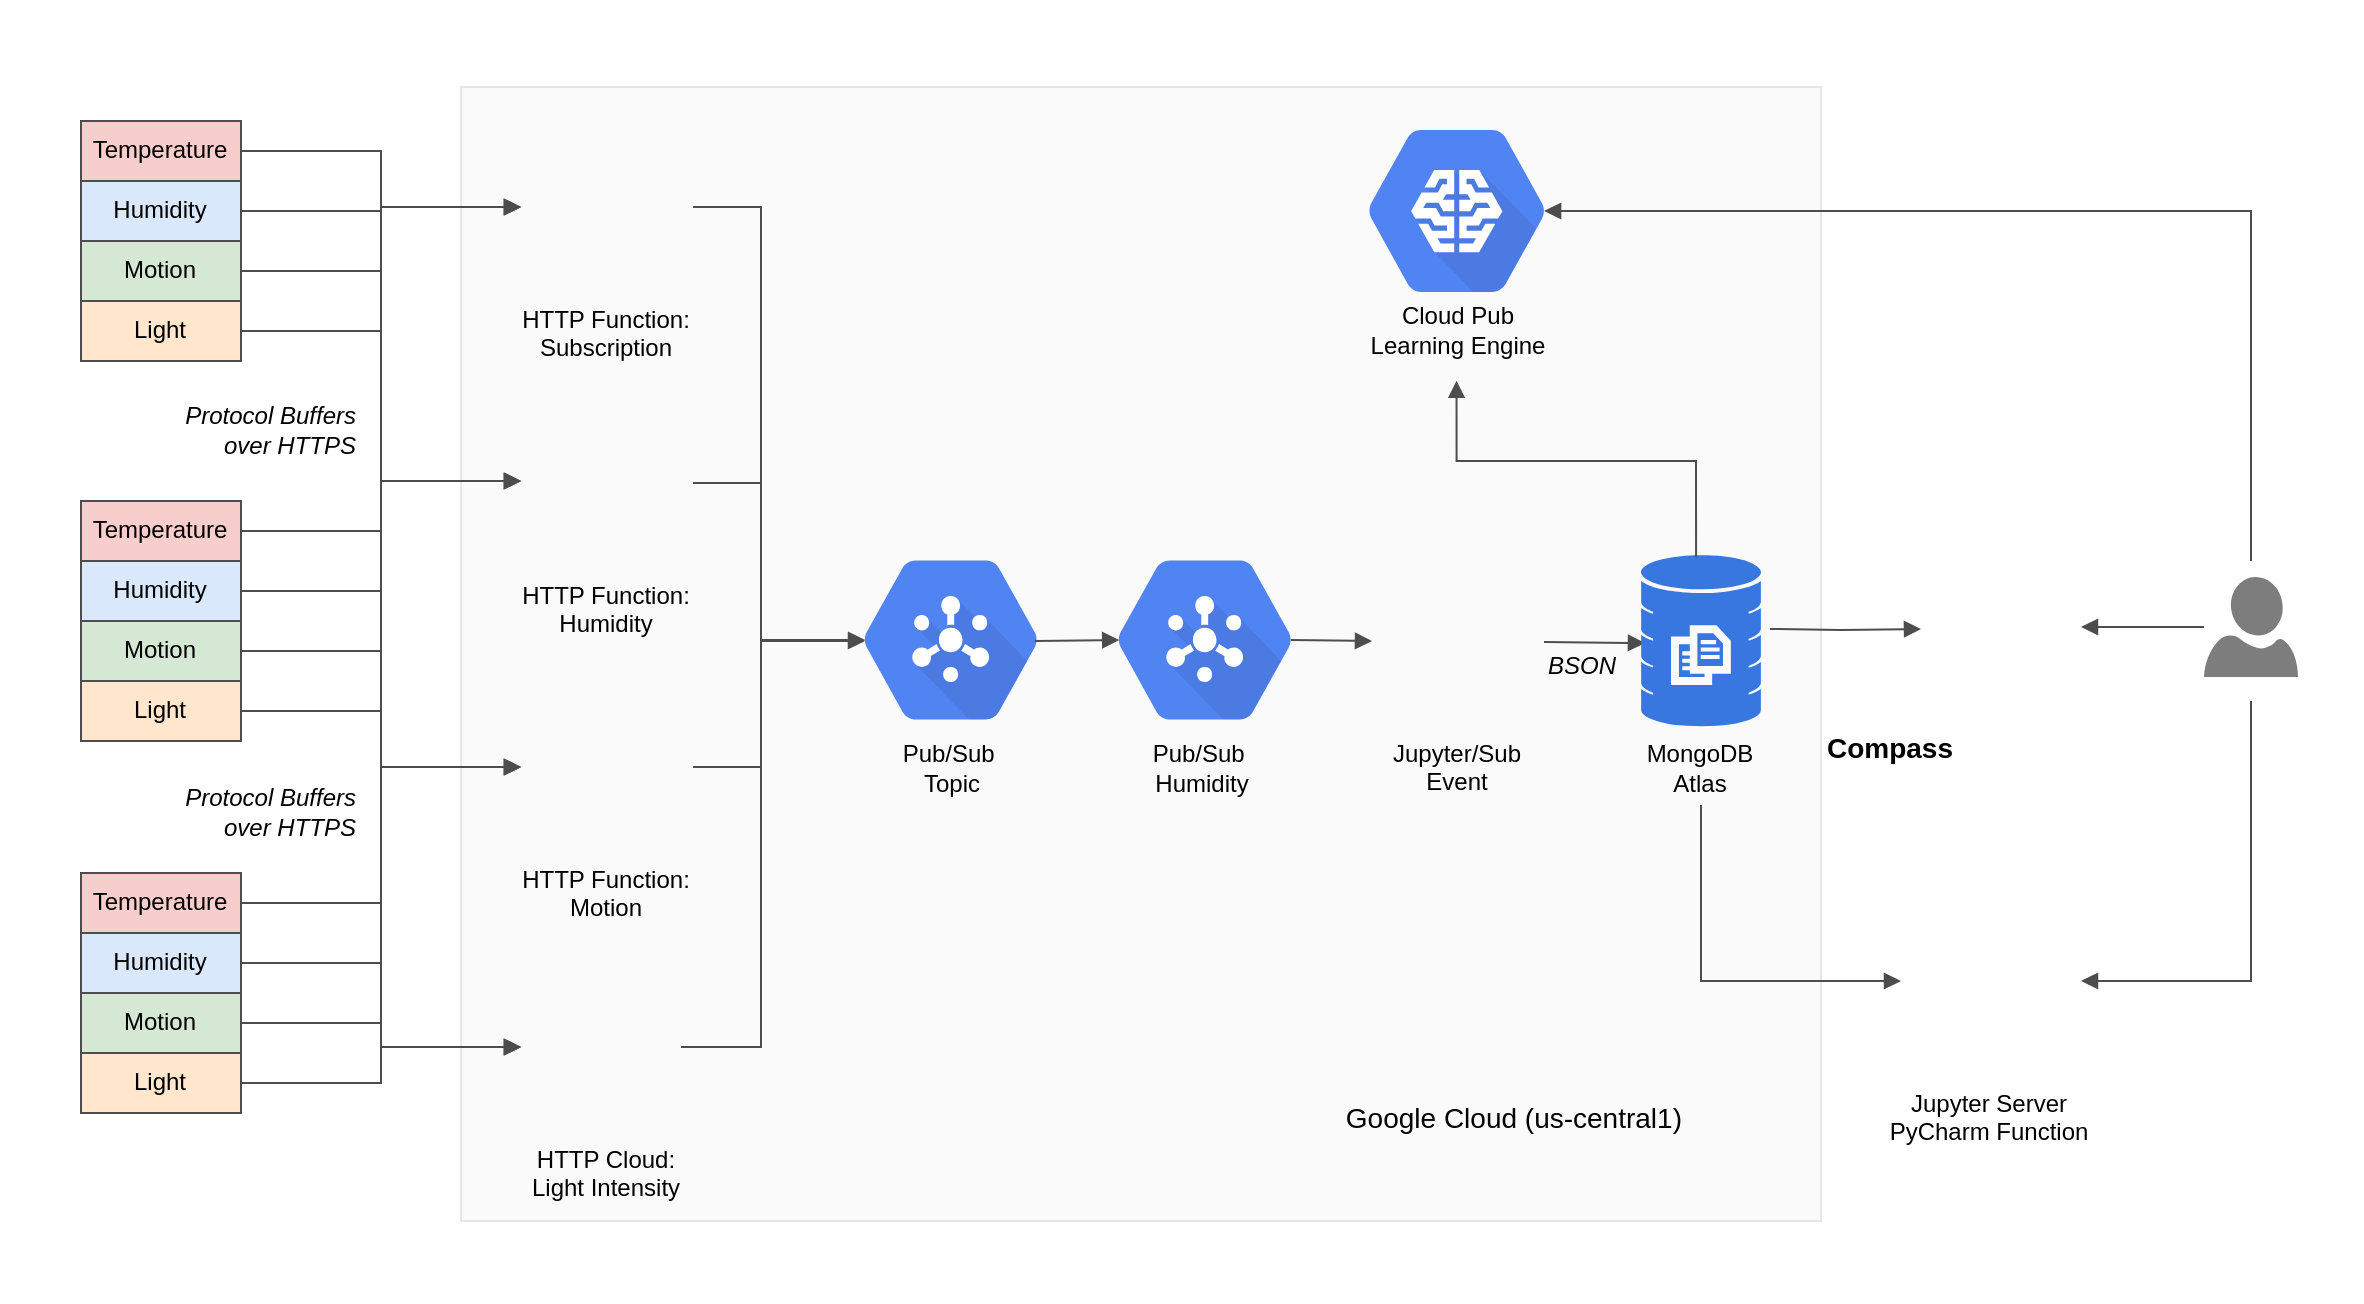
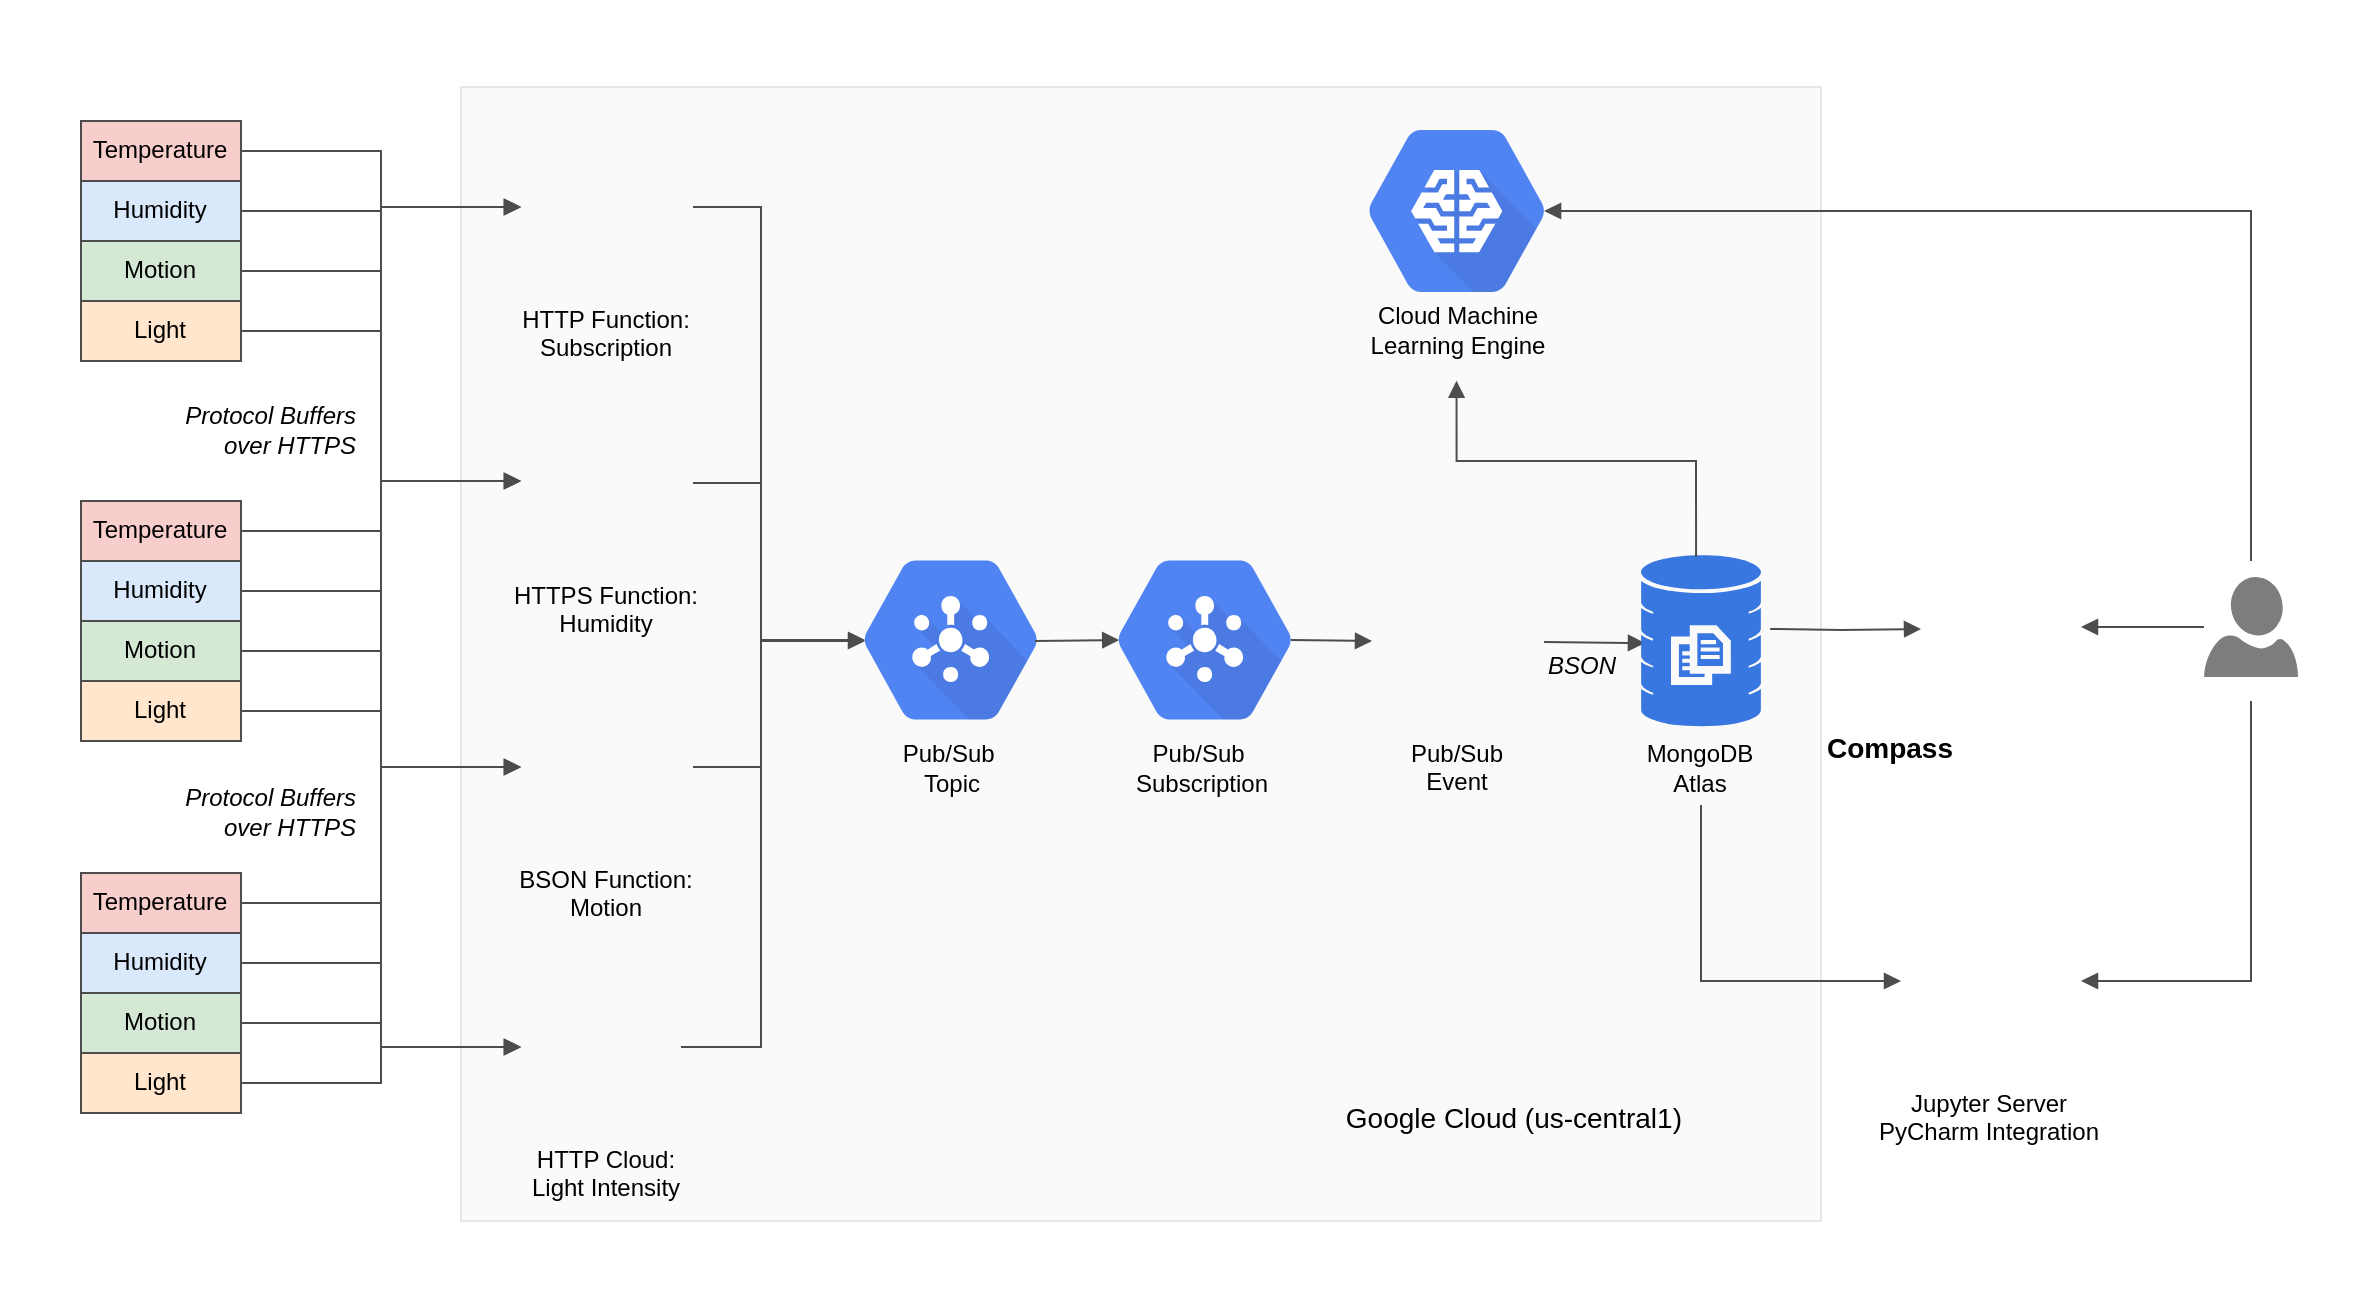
node "Cloud Pub Learning Engine": label "Cloud Pub Learning Engine" -> "Cloud Machine Learning Engine"
node "HTTP Function: Humidity": label "HTTP Function: Humidity" -> "HTTPS Function: Humidity"
node "Jupyter/Sub Event": label "Jupyter/Sub Event" -> "Pub/Sub Event"
node "Pub/Sub Humidity": label "Pub/Sub Humidity" -> "Pub/Sub Subscription"
node "HTTP Function: Motion": label "HTTP Function: Motion" -> "BSON Function: Motion"
node "Jupyter Server PyCharm Function": label "Jupyter Server PyCharm Function" -> "Jupyter Server PyCharm Integration"
